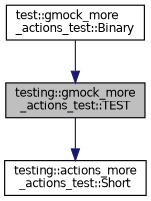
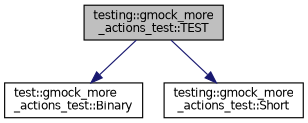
edge "test::gmock_more _actions_test::Binary" -> "testing::gmock_more _actions_test::TEST": reversed
node "testing::actions_more _actions_test::Short": label "testing::actions_more _actions_test::Short" -> "testing::gmock_more _actions_test::Short"
